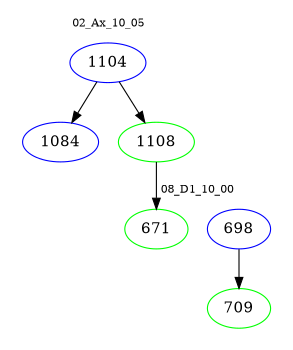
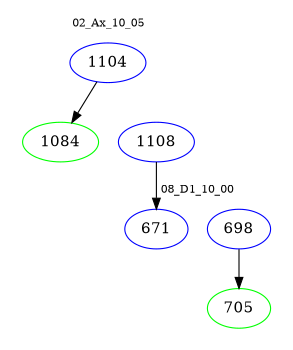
edge "1104" -> "1108": removed
node "1084": color blue -> green
node "1108": color green -> blue
node "671": color green -> blue
node "709": label "709" -> "705"
